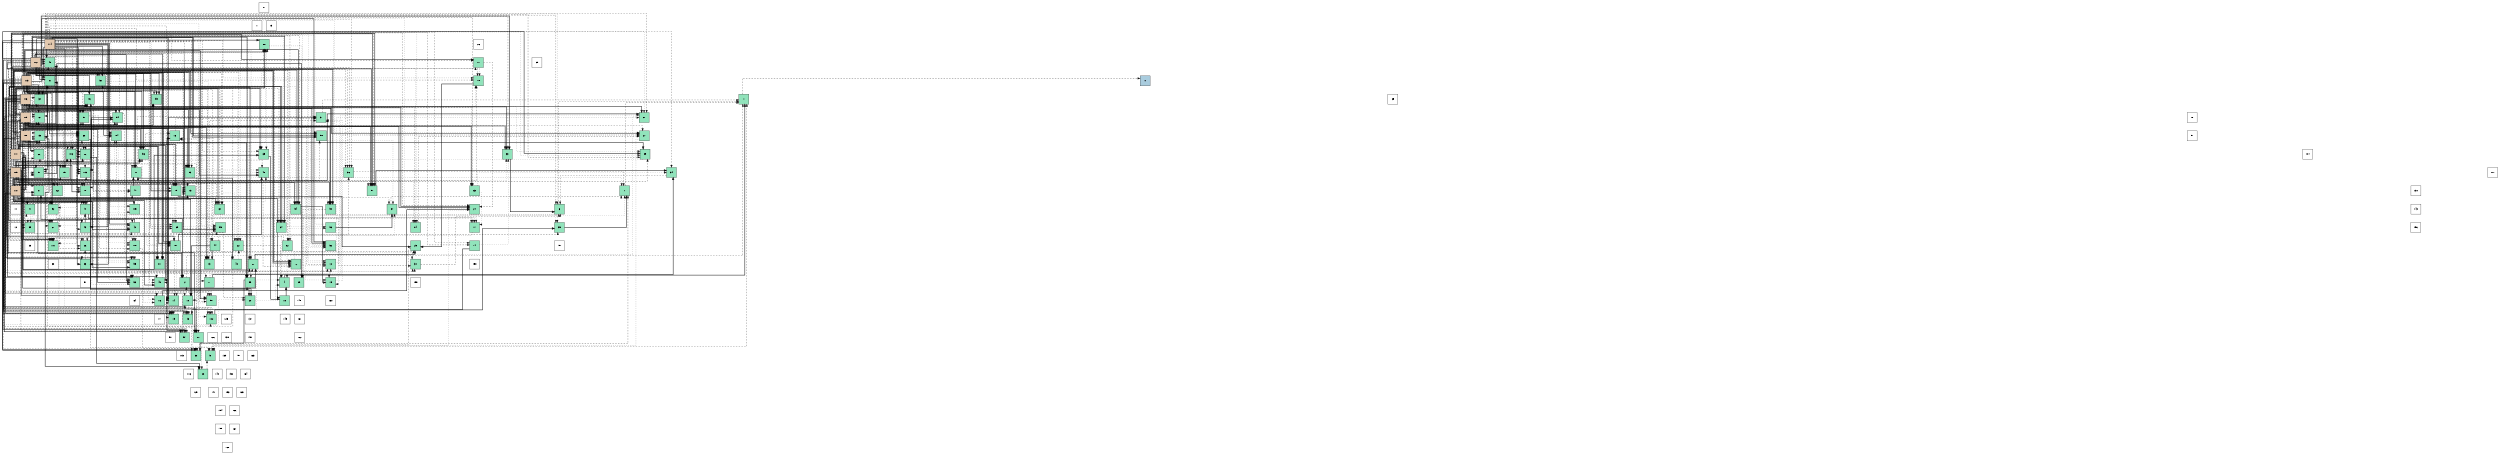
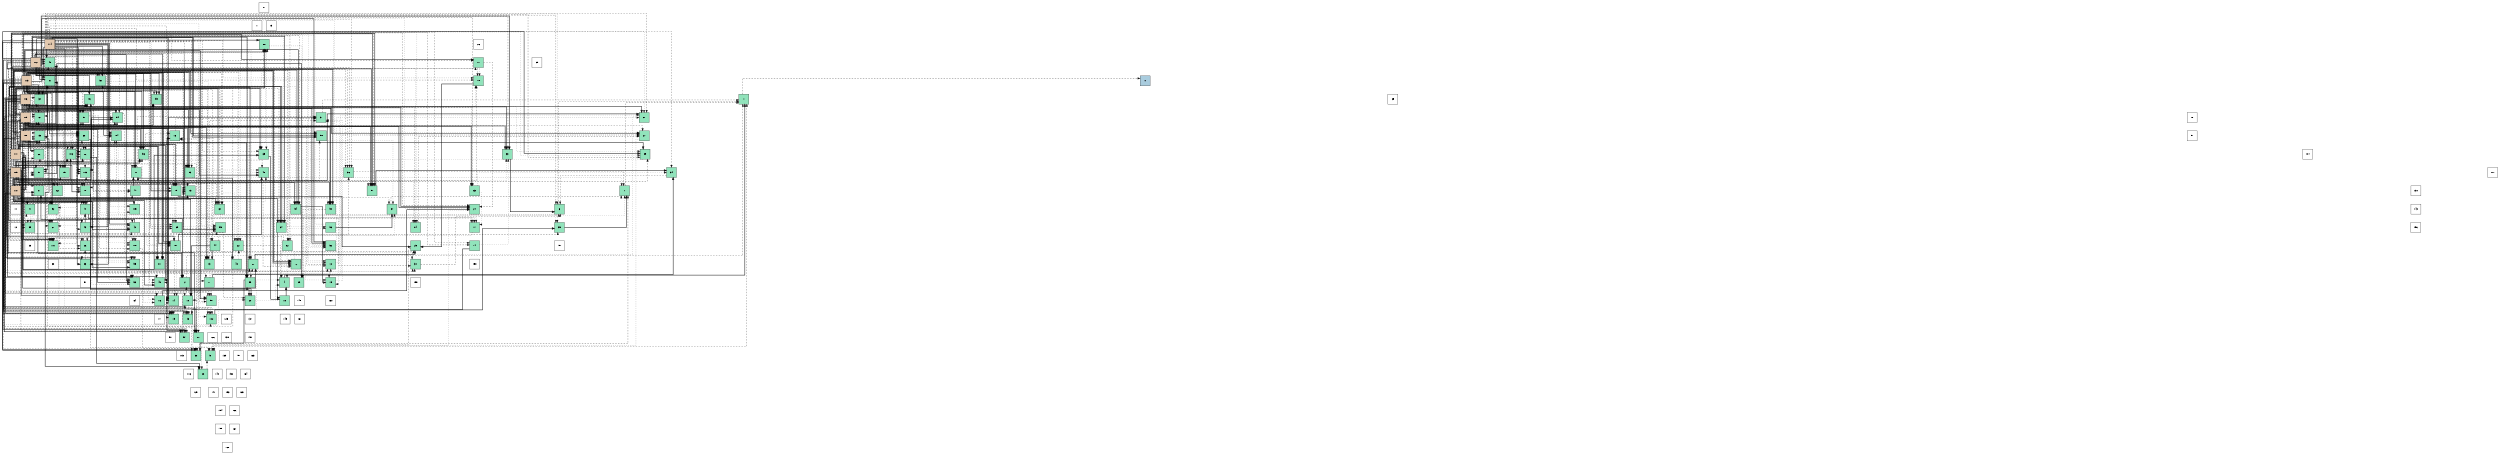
node "162": removed
